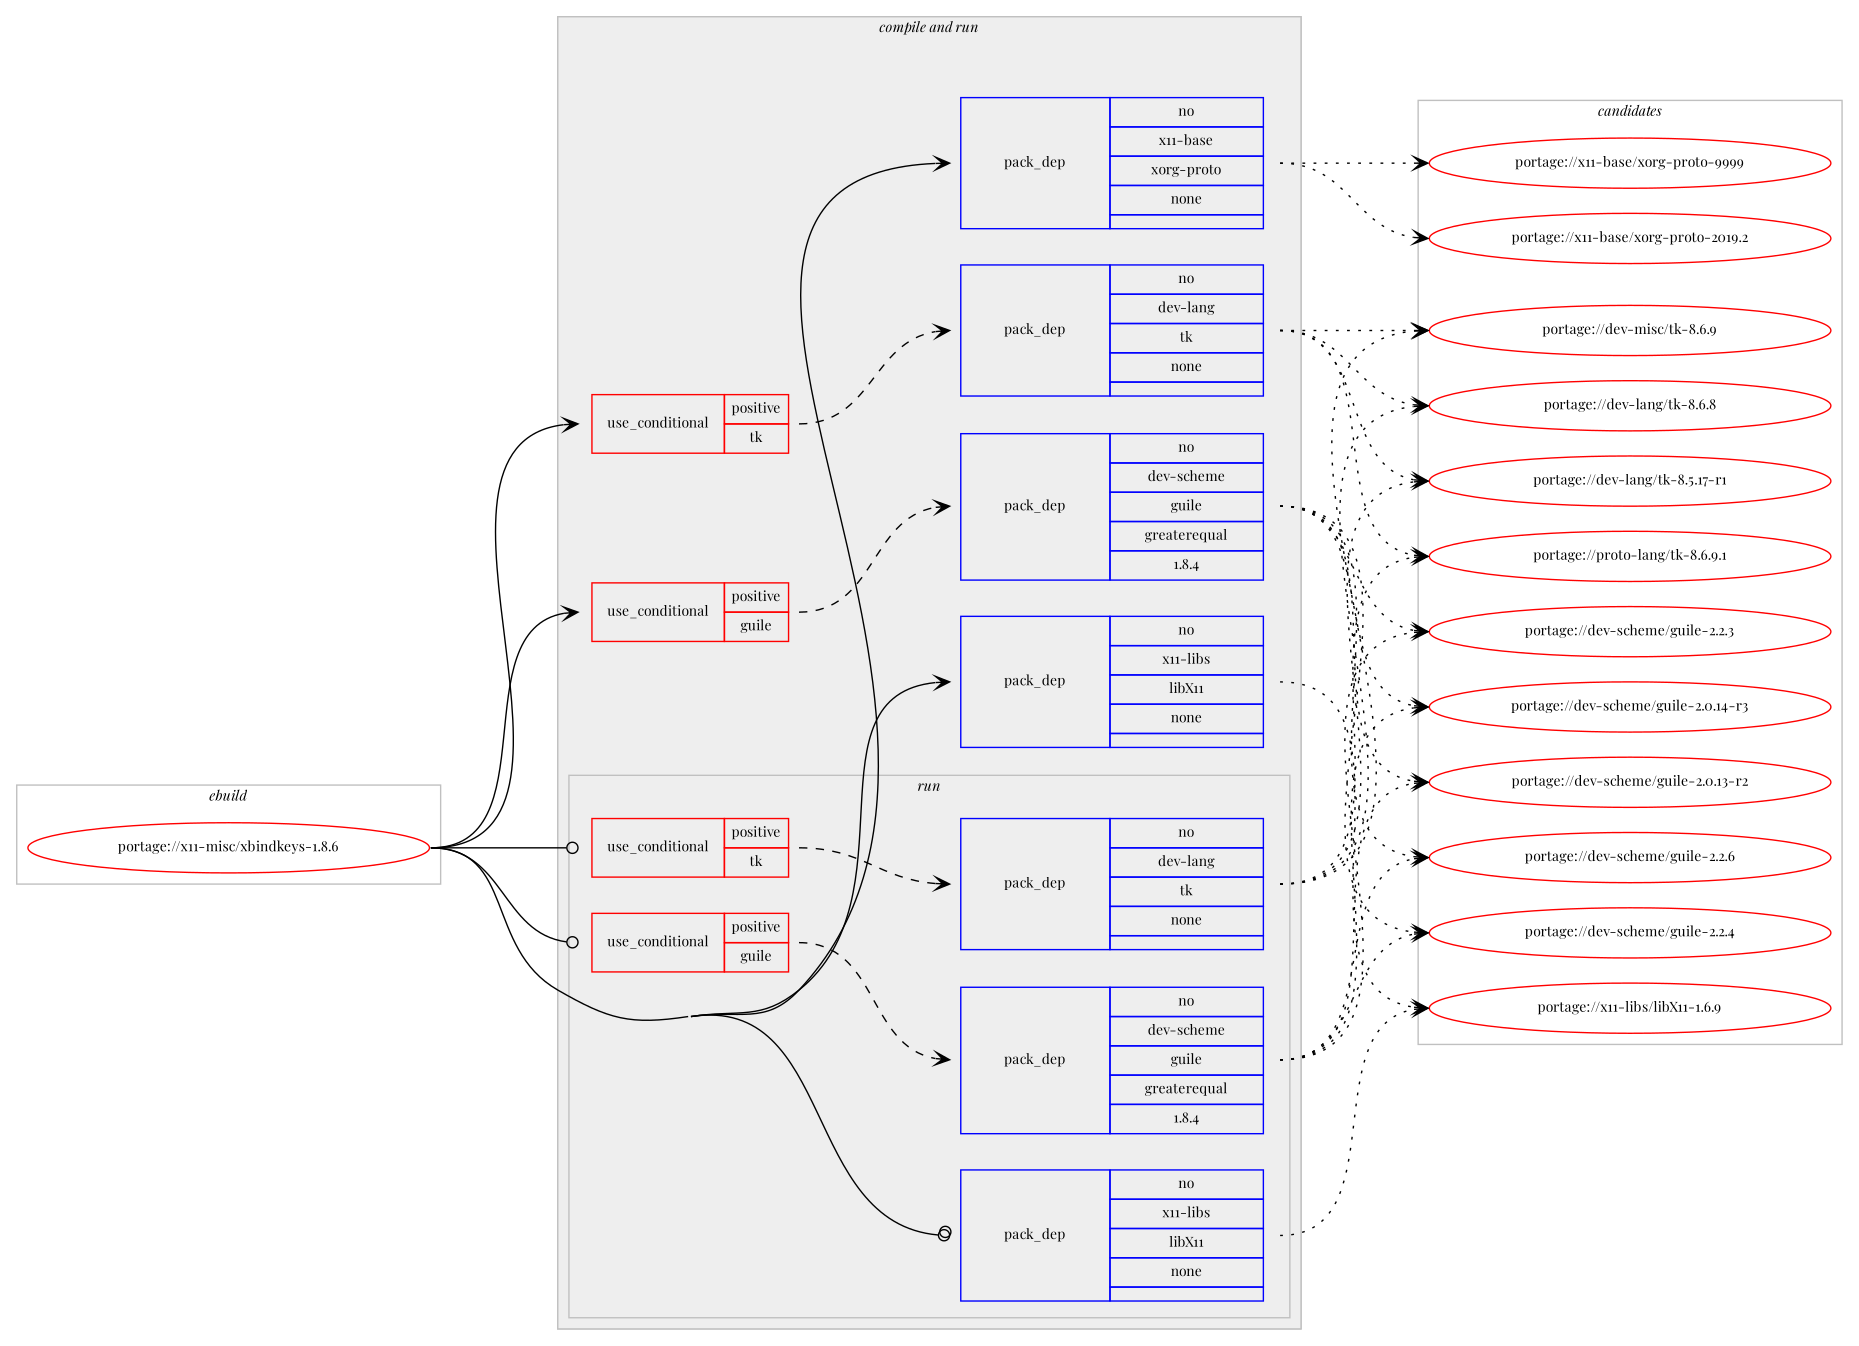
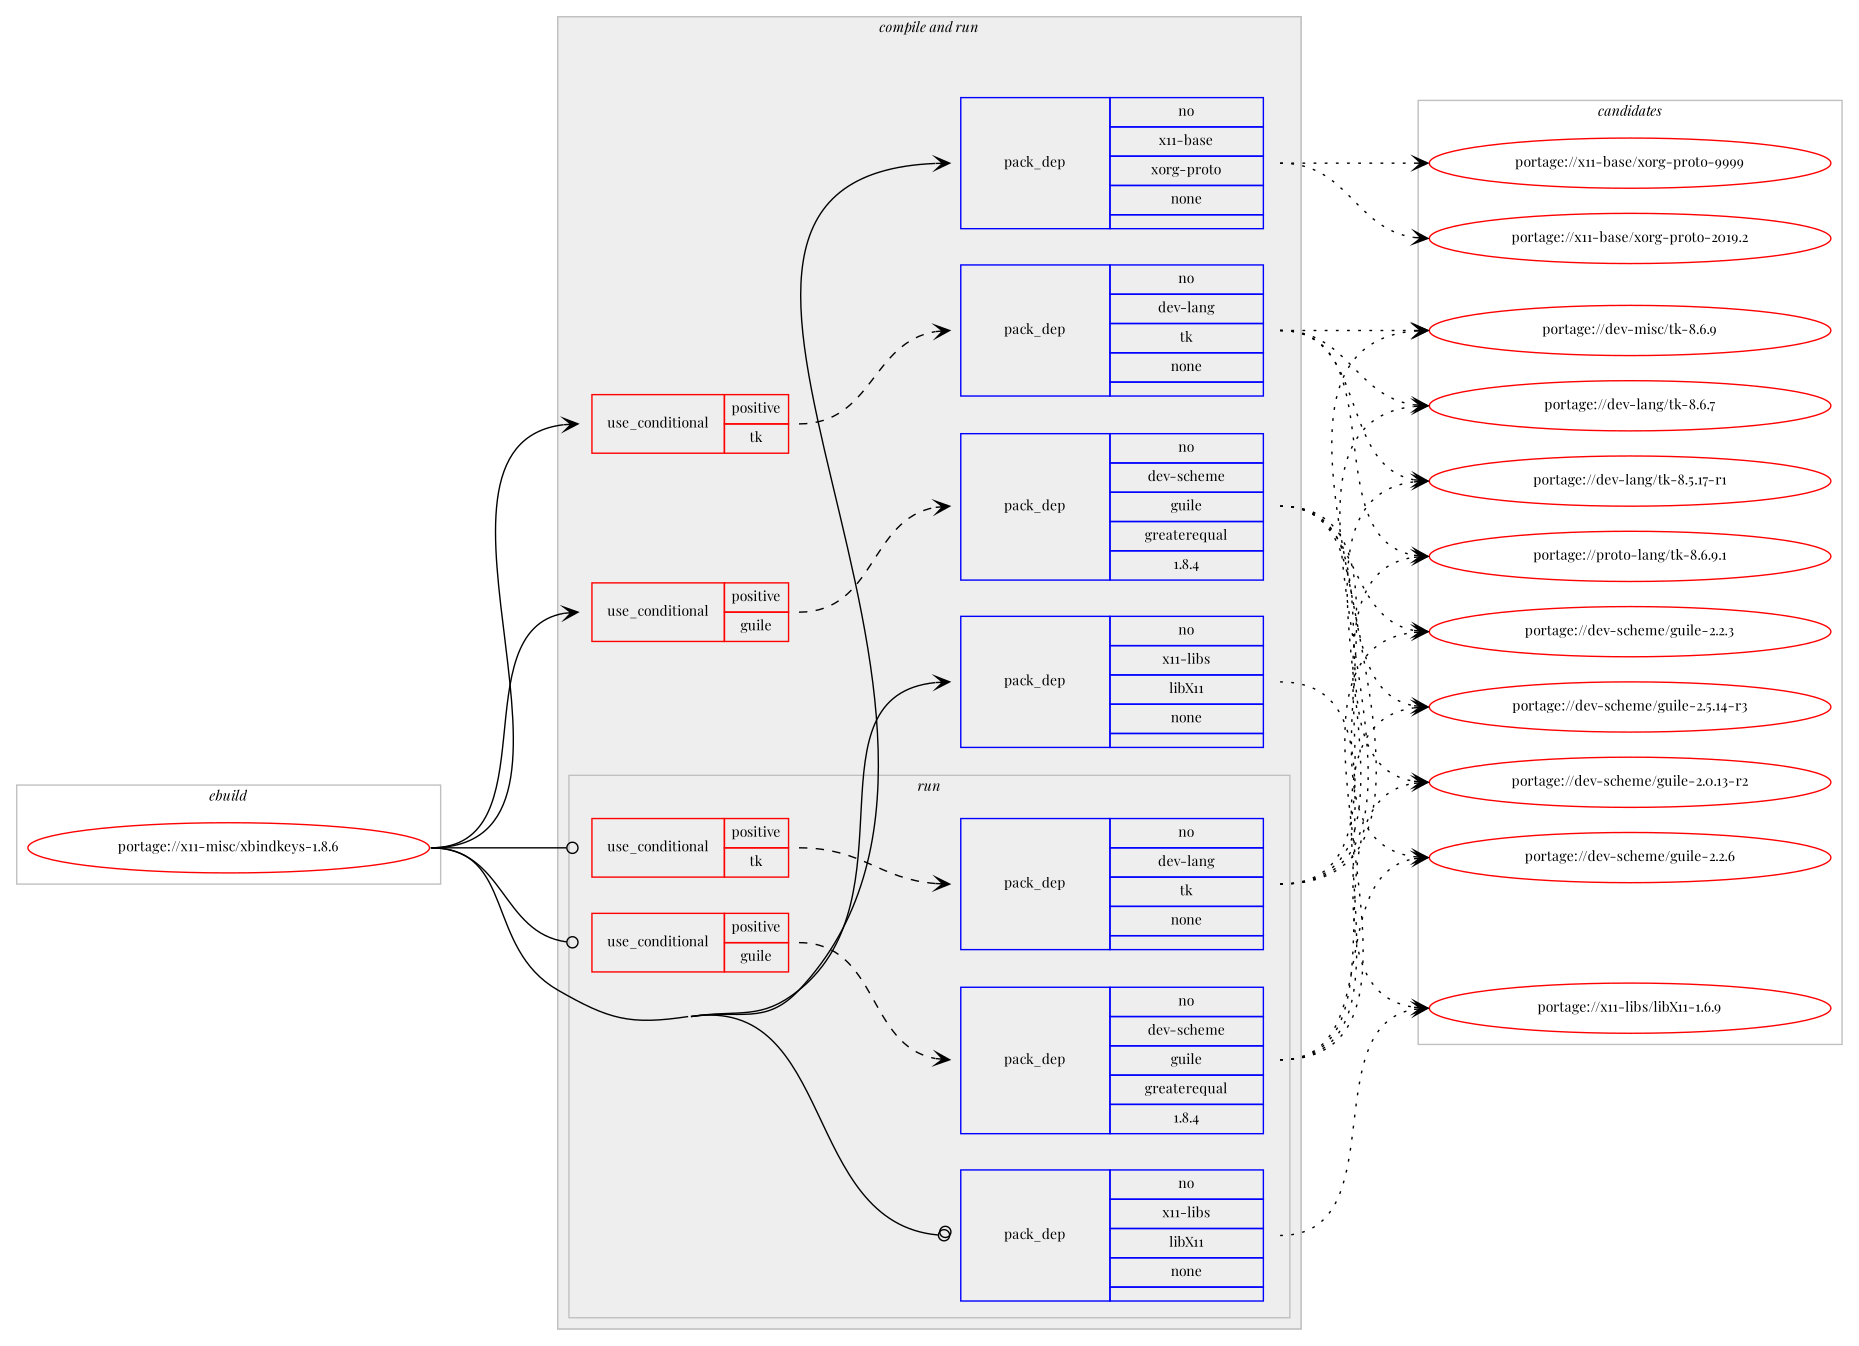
node "portage://dev-lang/tk-8.6.8": label "portage://dev-lang/tk-8.6.8" -> "portage://dev-lang/tk-8.6.7"
node "portage://dev-scheme/guile-2.0.14-r3": label "portage://dev-scheme/guile-2.0.14-r3" -> "portage://dev-scheme/guile-2.5.14-r3"
node "portage://dev-scheme/guile-2.2.4": removed
